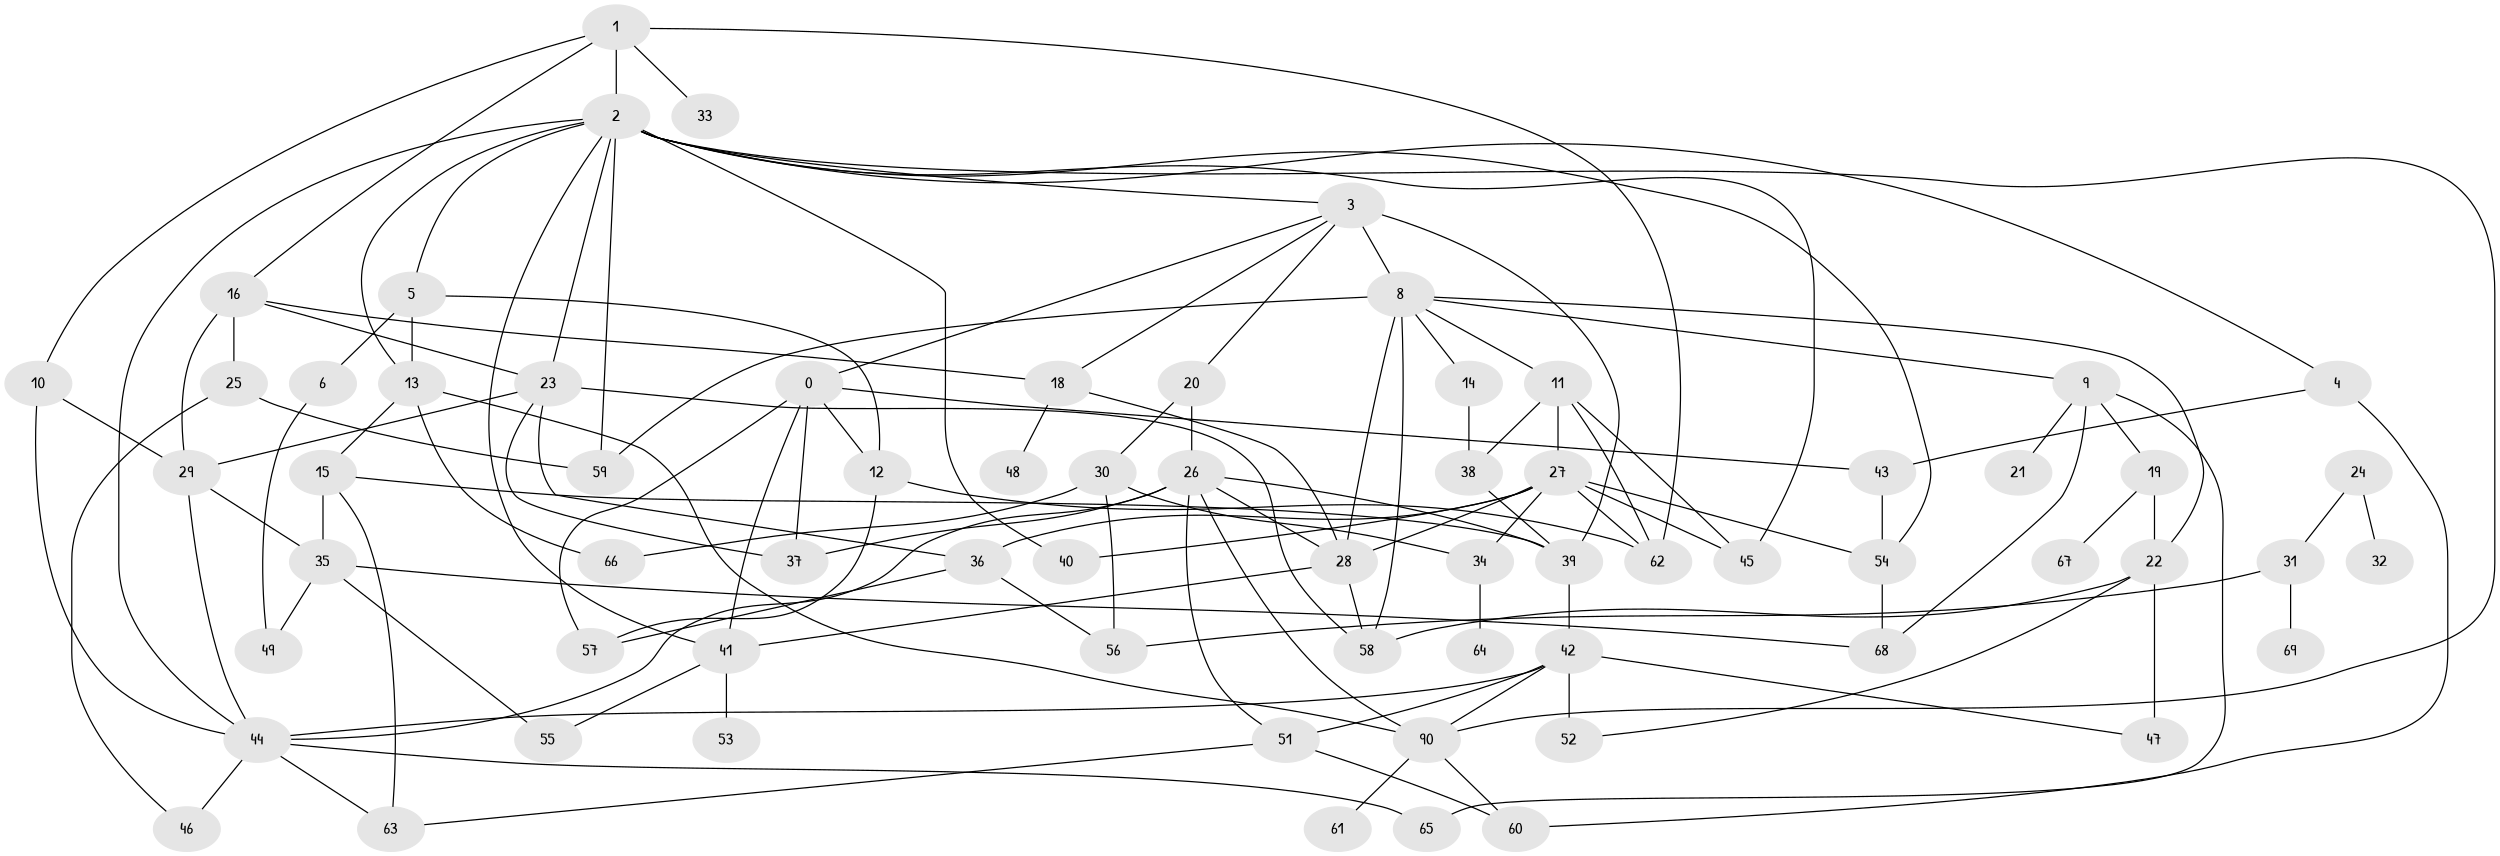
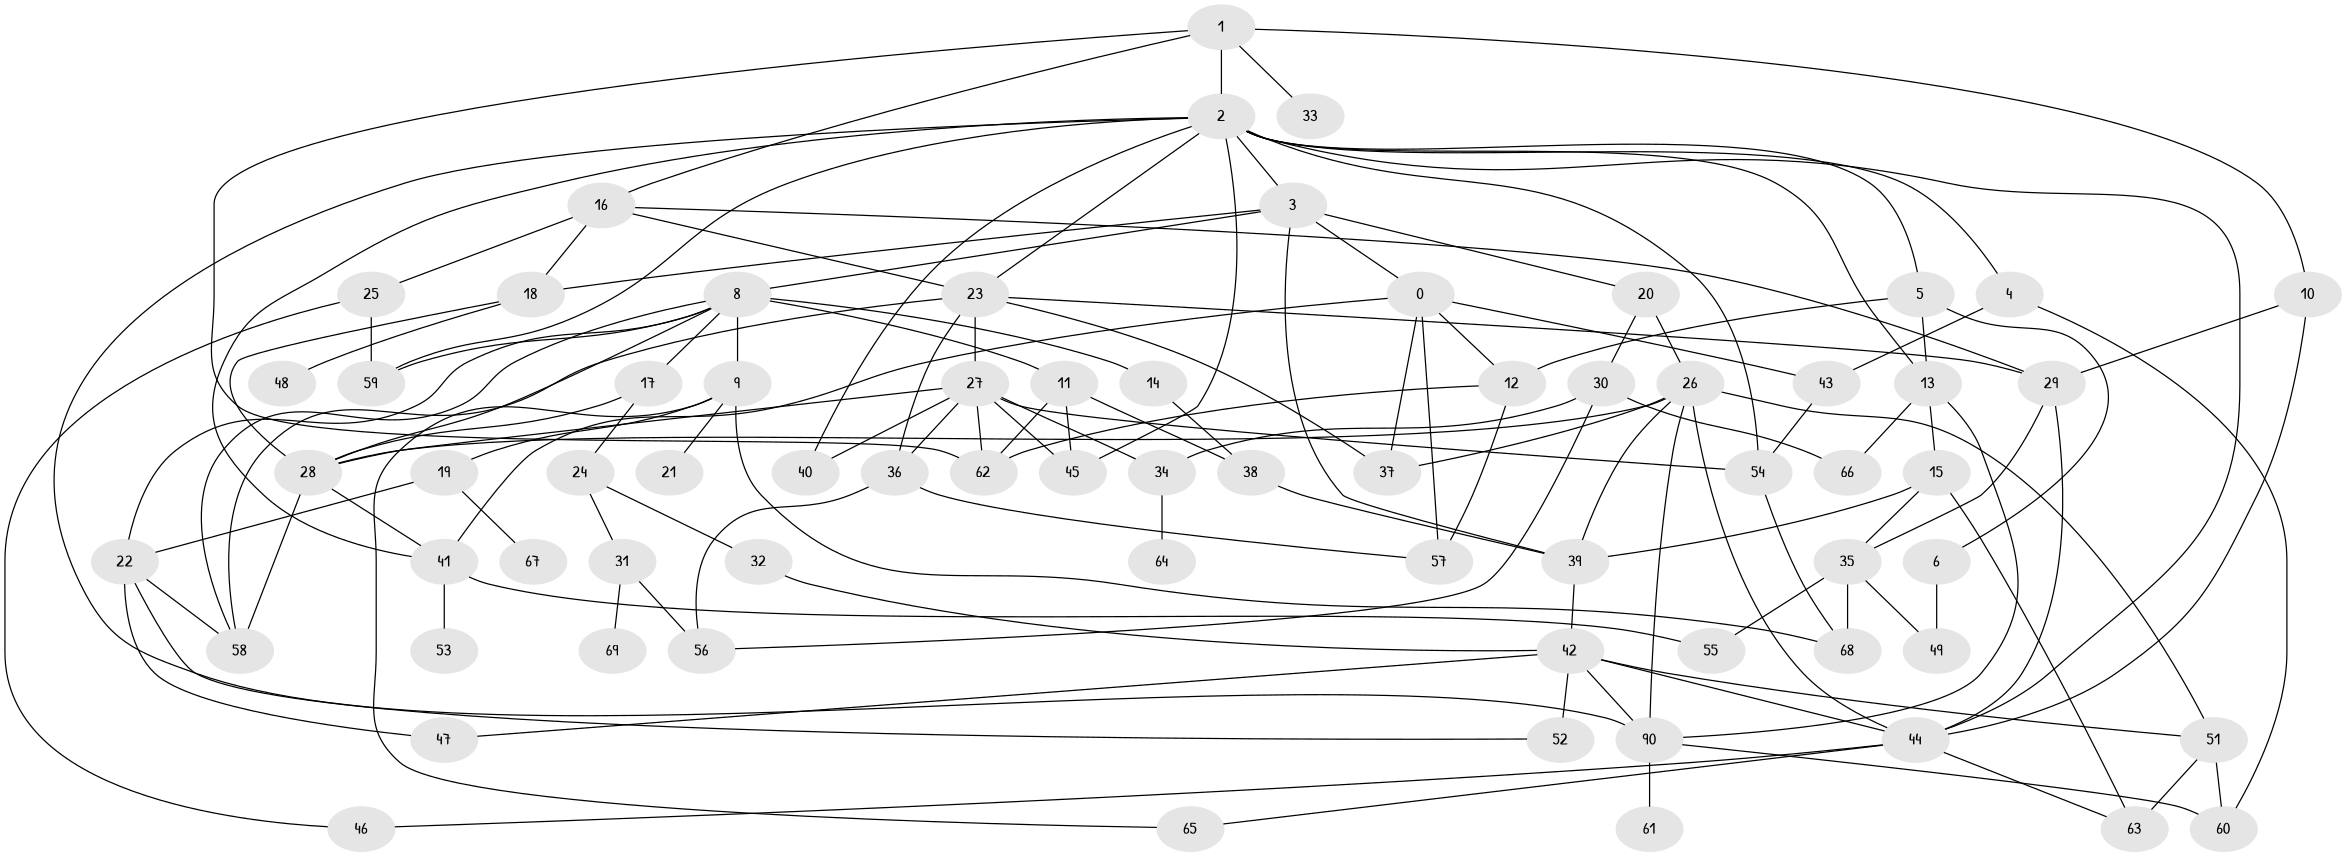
node "17": added
edge "11" -- "27": now "23" -- "27"
edge "32" -- "42": added
